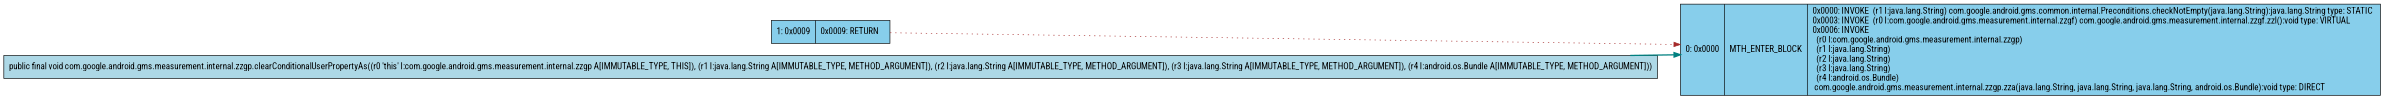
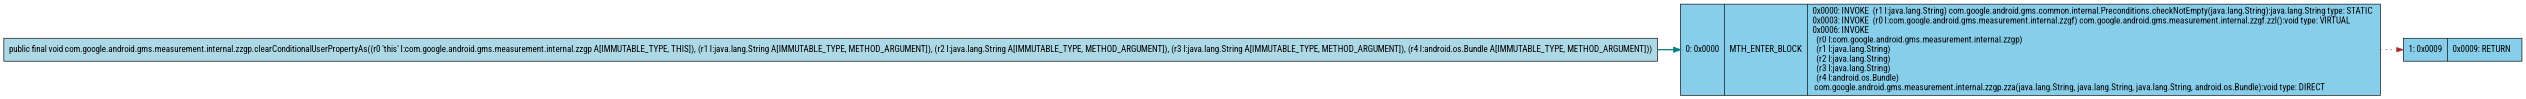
edge "1: 0x0009" -> "0: 0x0000": reversed
